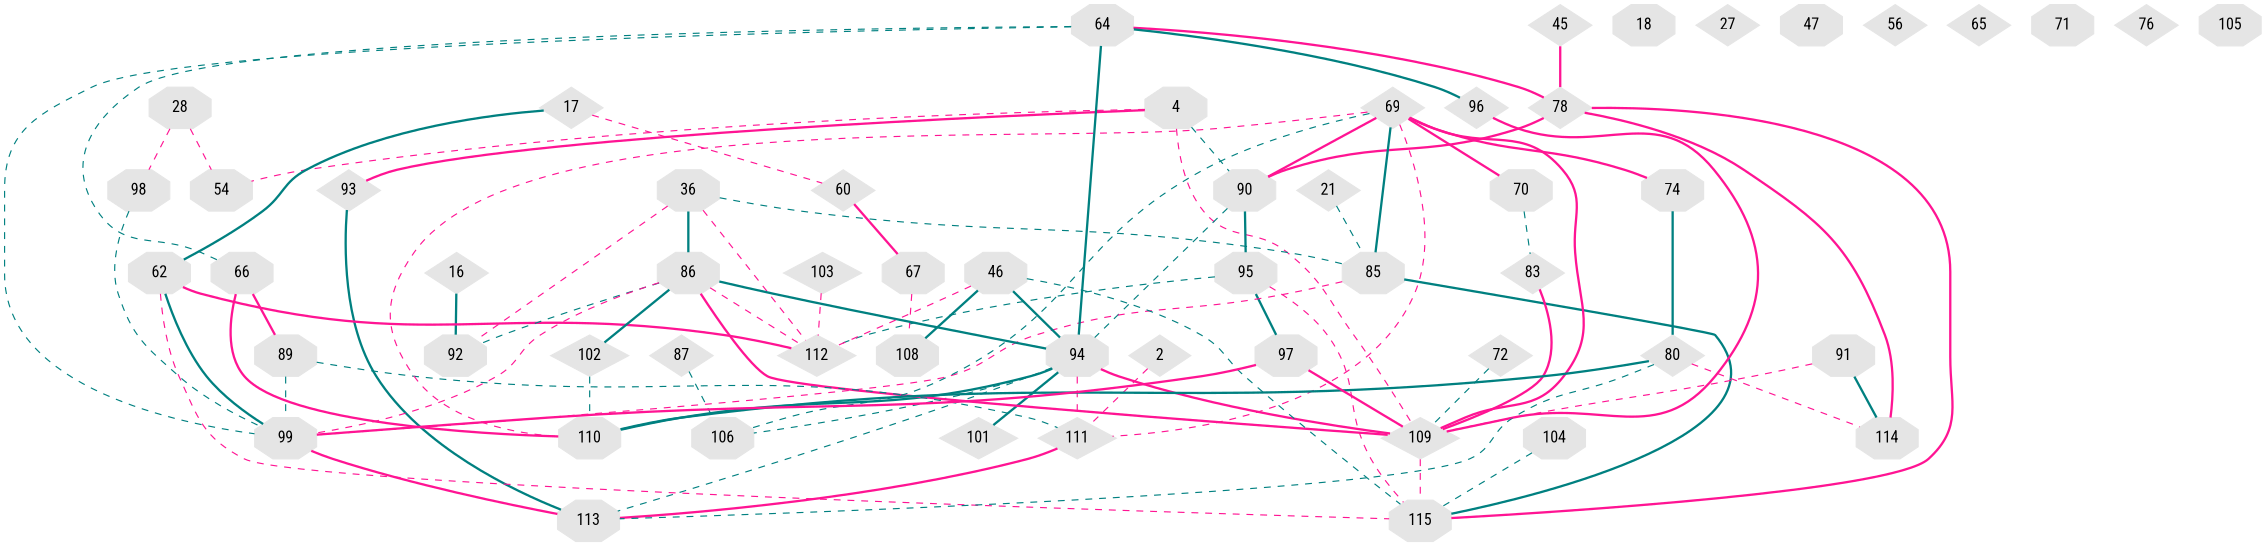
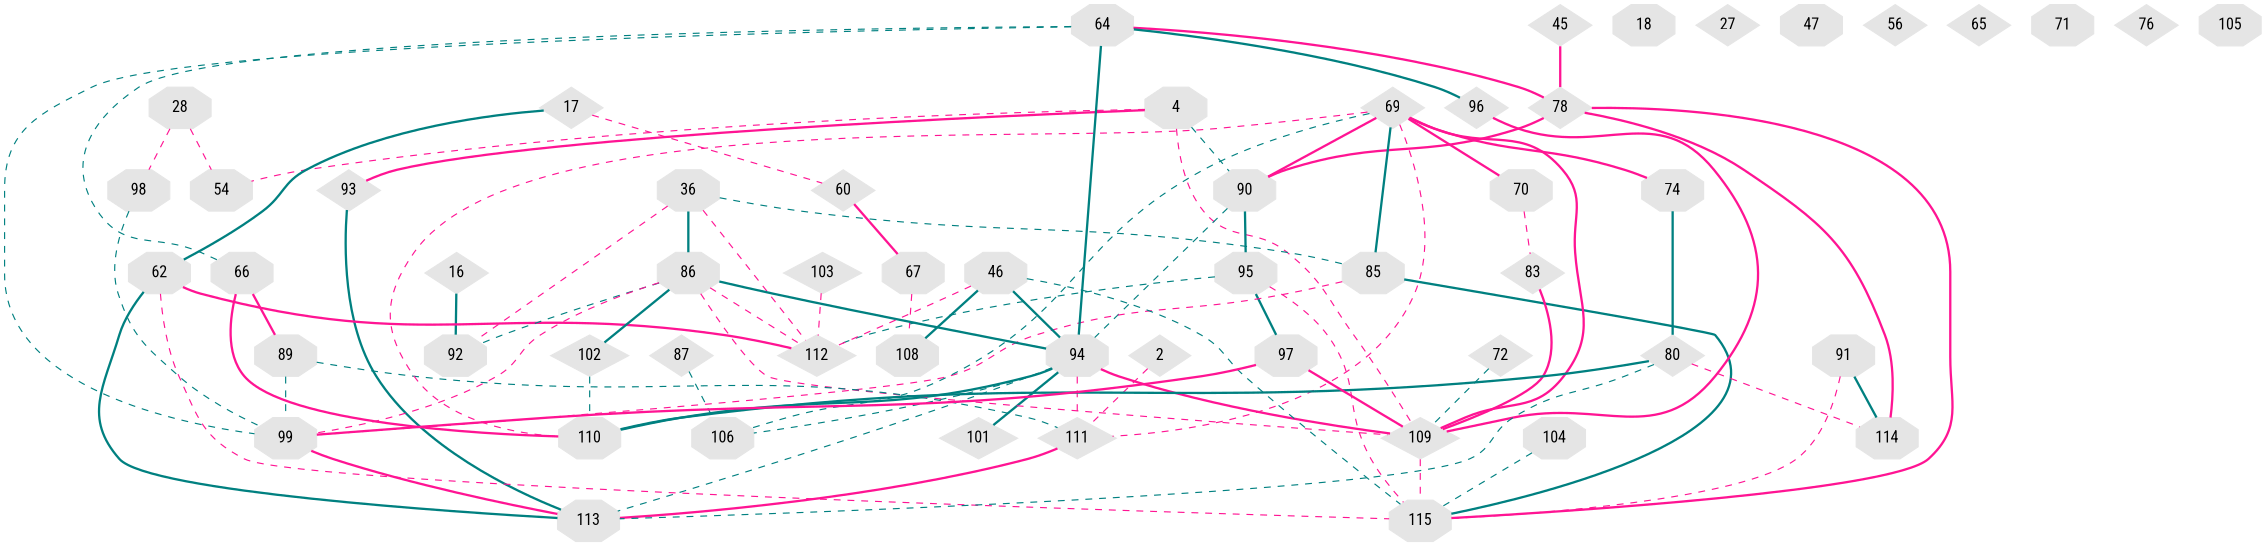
node "21": removed
edge "70" -- "83": color teal -> deeppink
edge "62" -- "99": now "62" -- "113"
edge "91" -- "109": now "91" -- "115"
edge "86" -- "109": style bold -> dashed
